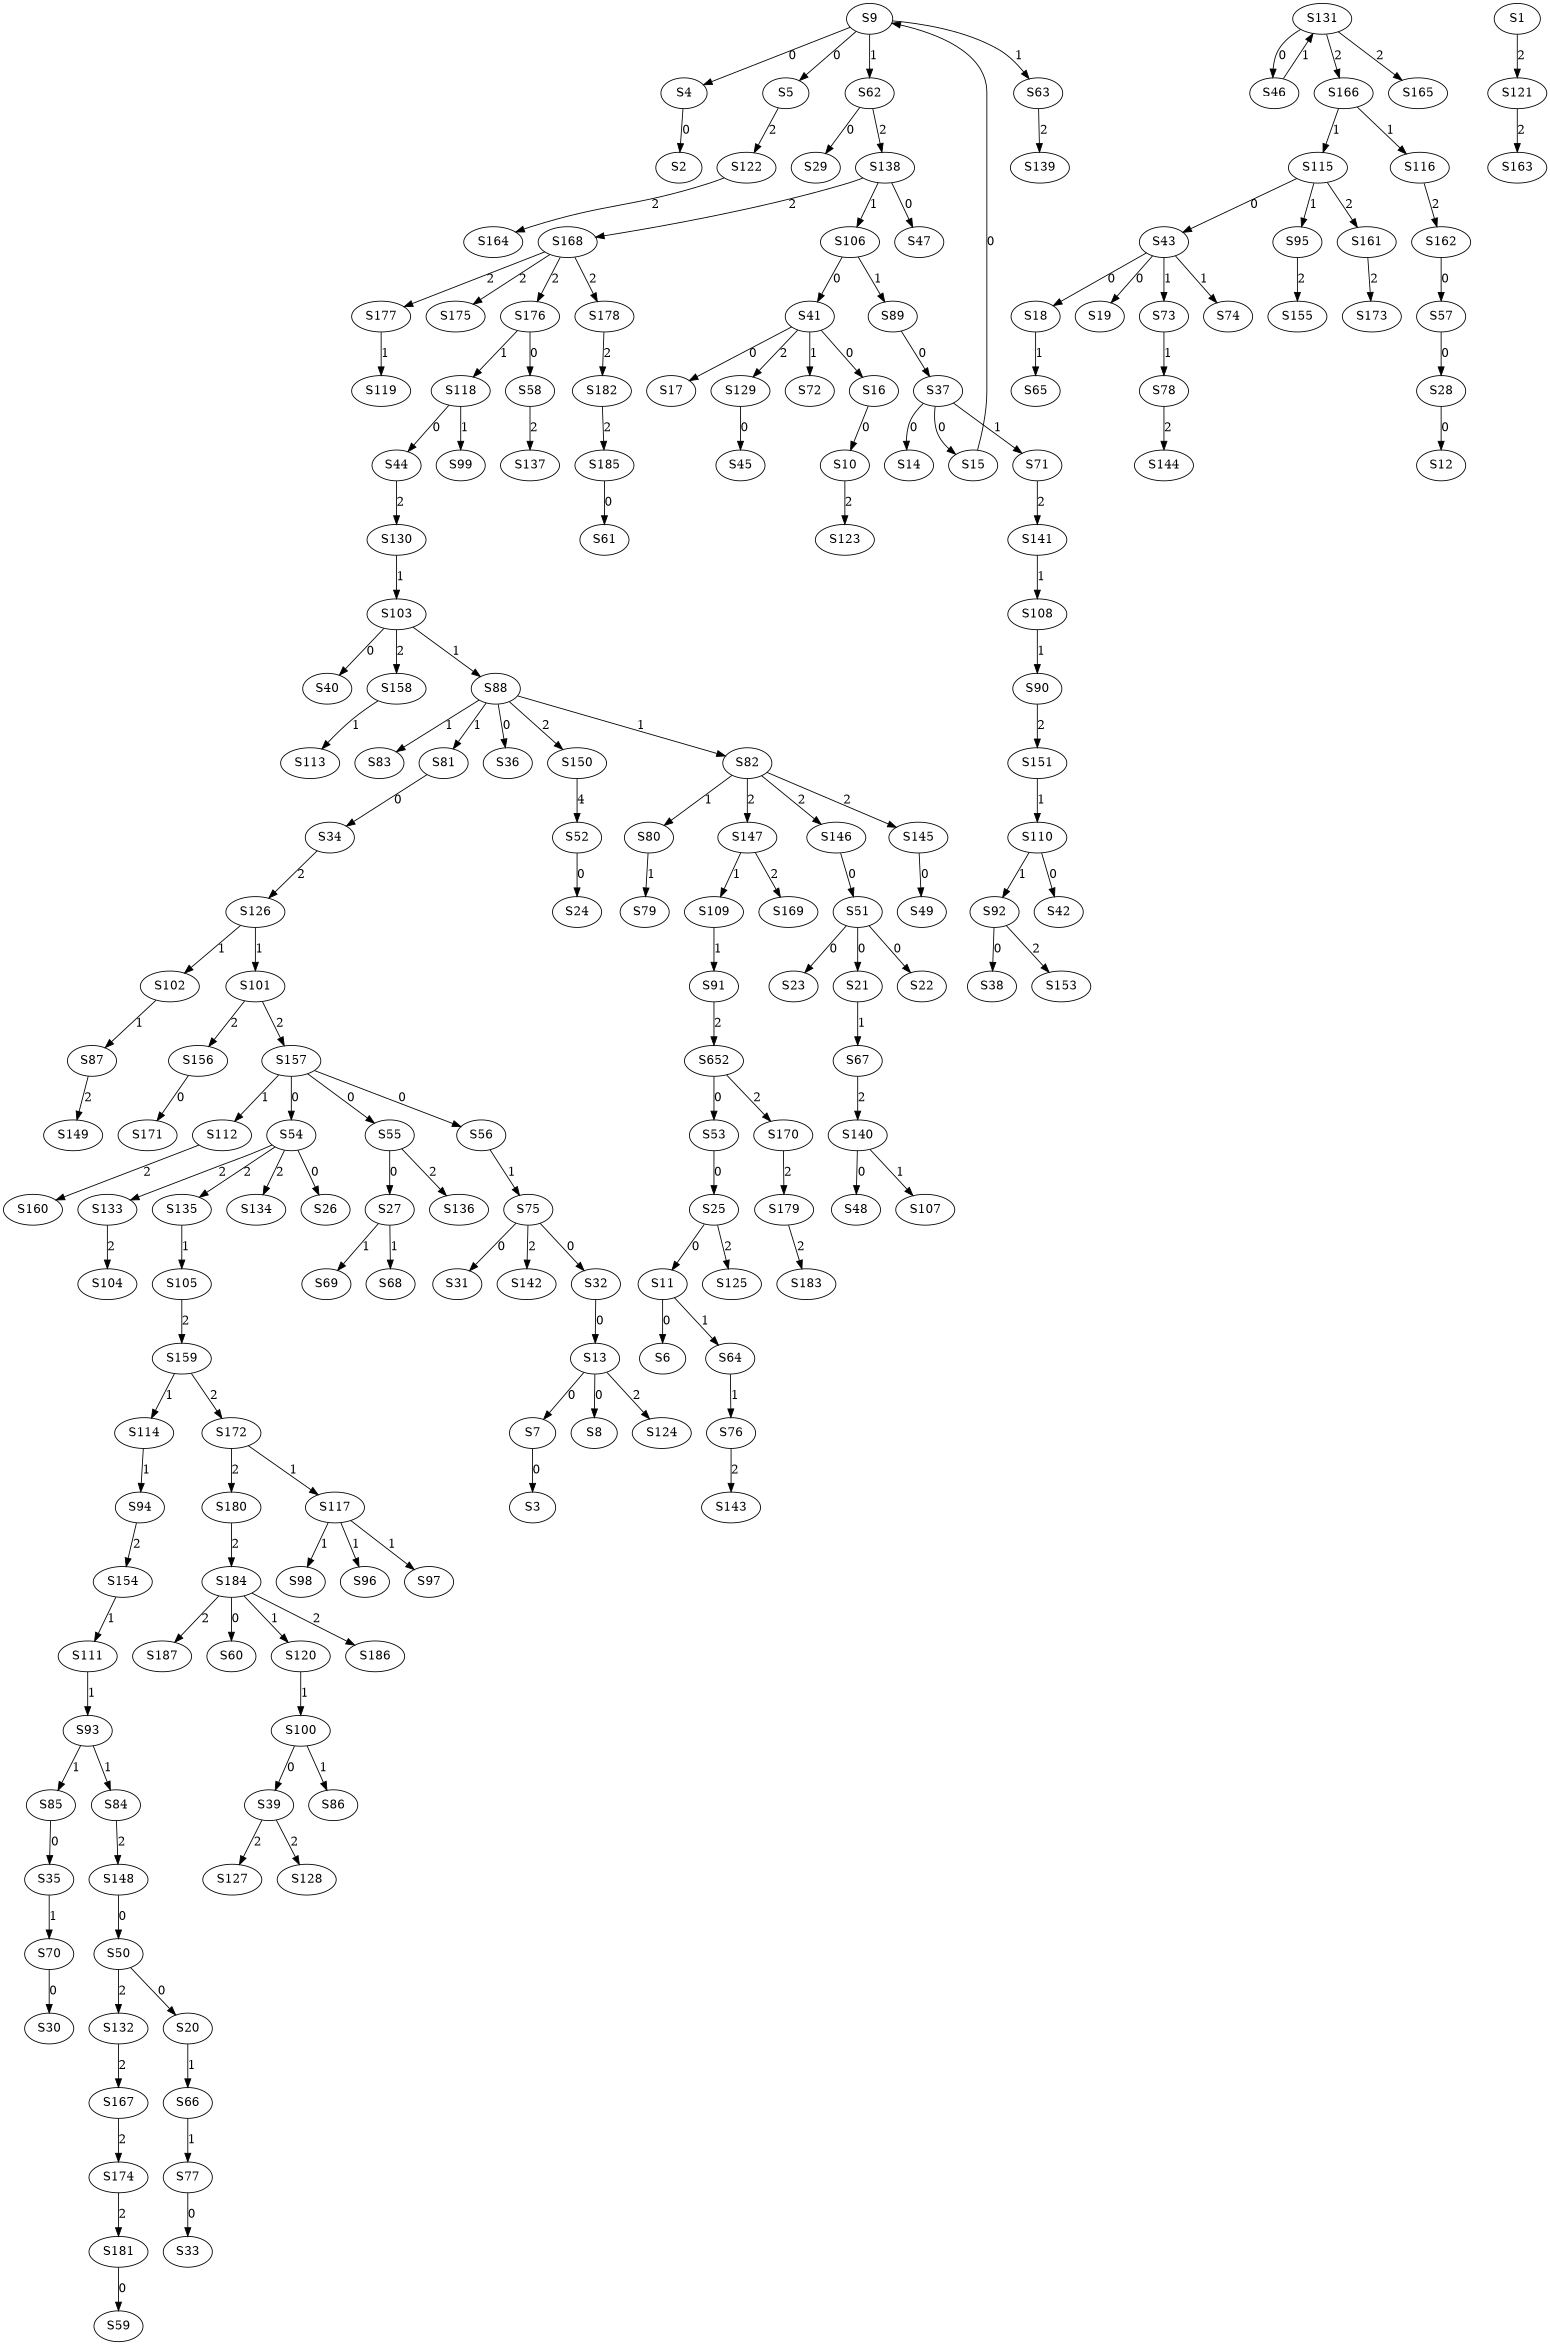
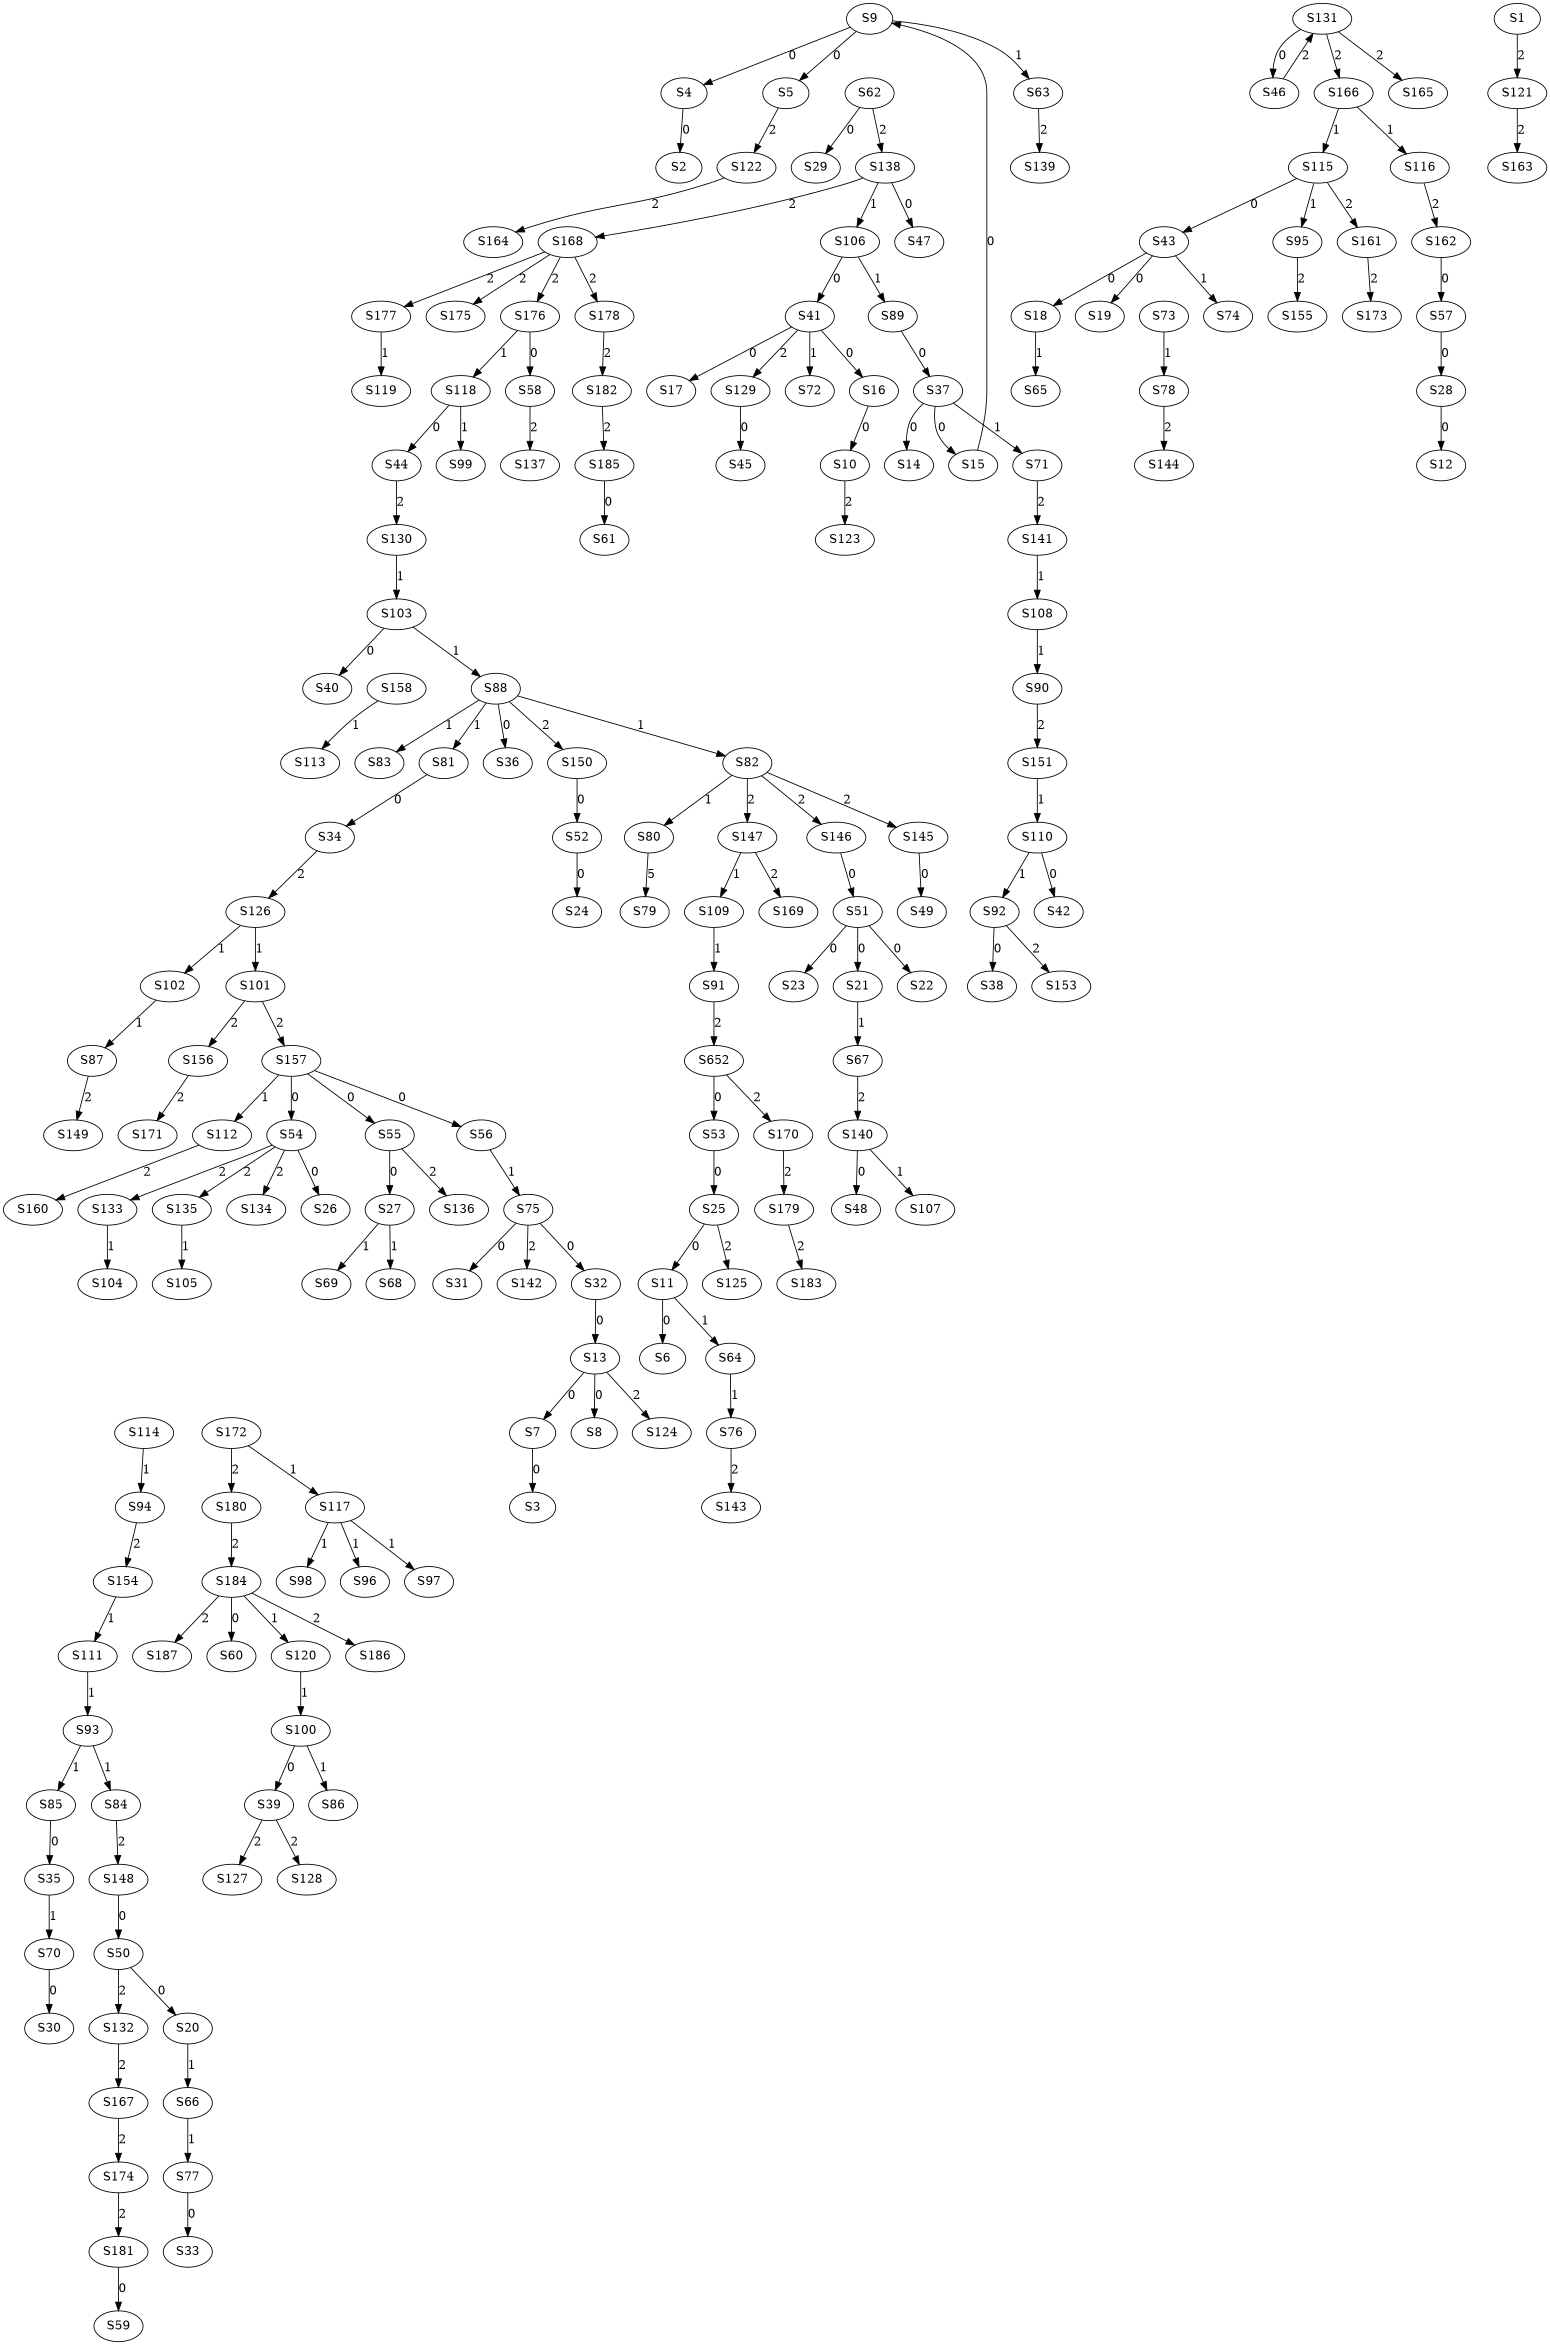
edge "S9" -> "S62": removed, label "1"
edge "S46" -> "S131": label "1" -> "2"
edge "S43" -> "S73": removed, label "1"
edge "S103" -> "S158": removed, label "2"
edge "S150" -> "S52": label "4" -> "0"
edge "S80" -> "S79": label "1" -> "5"
edge "S156" -> "S171": label "0" -> "2"
edge "S133" -> "S104": label "2" -> "1"
node "S159": removed
